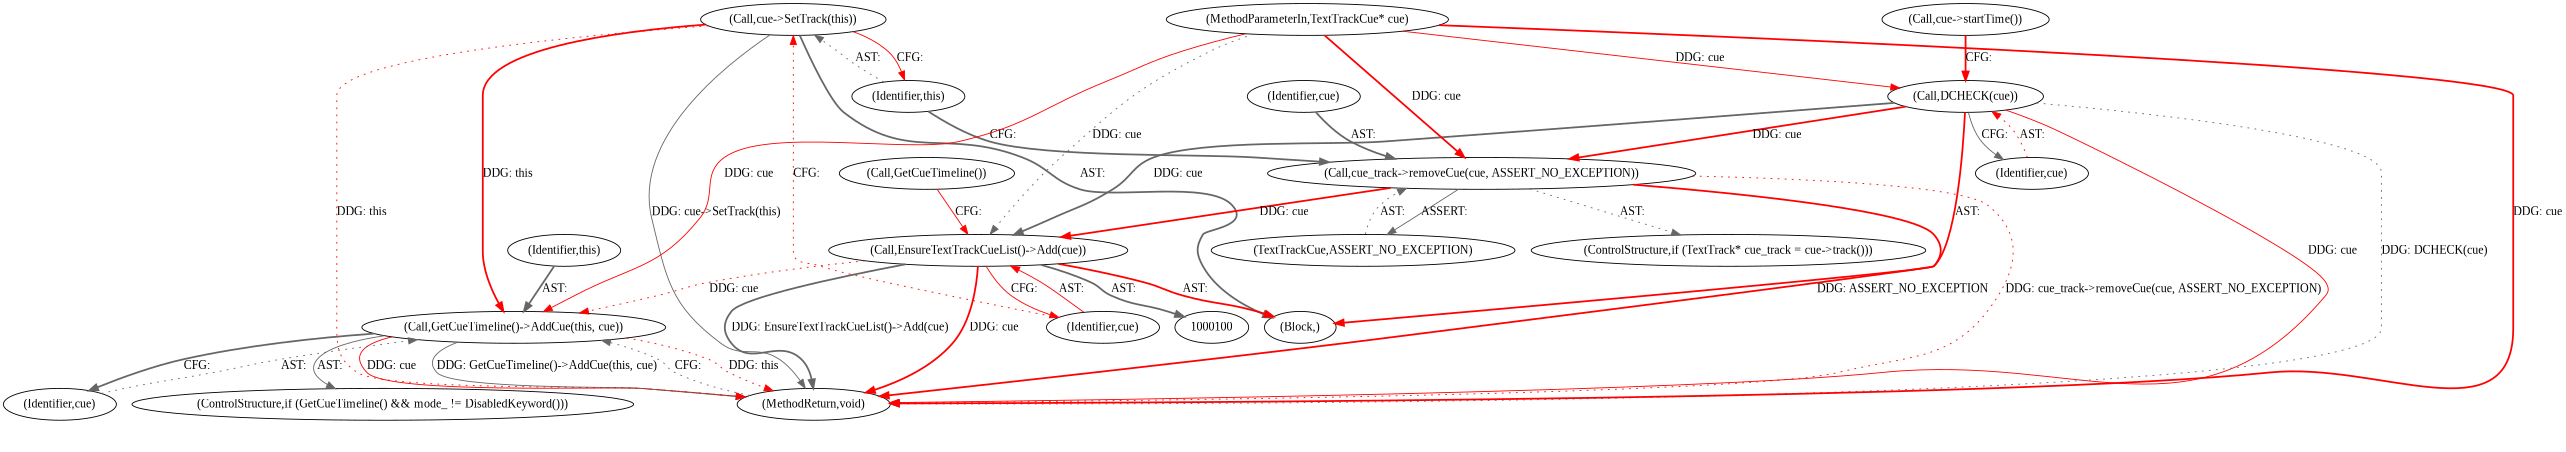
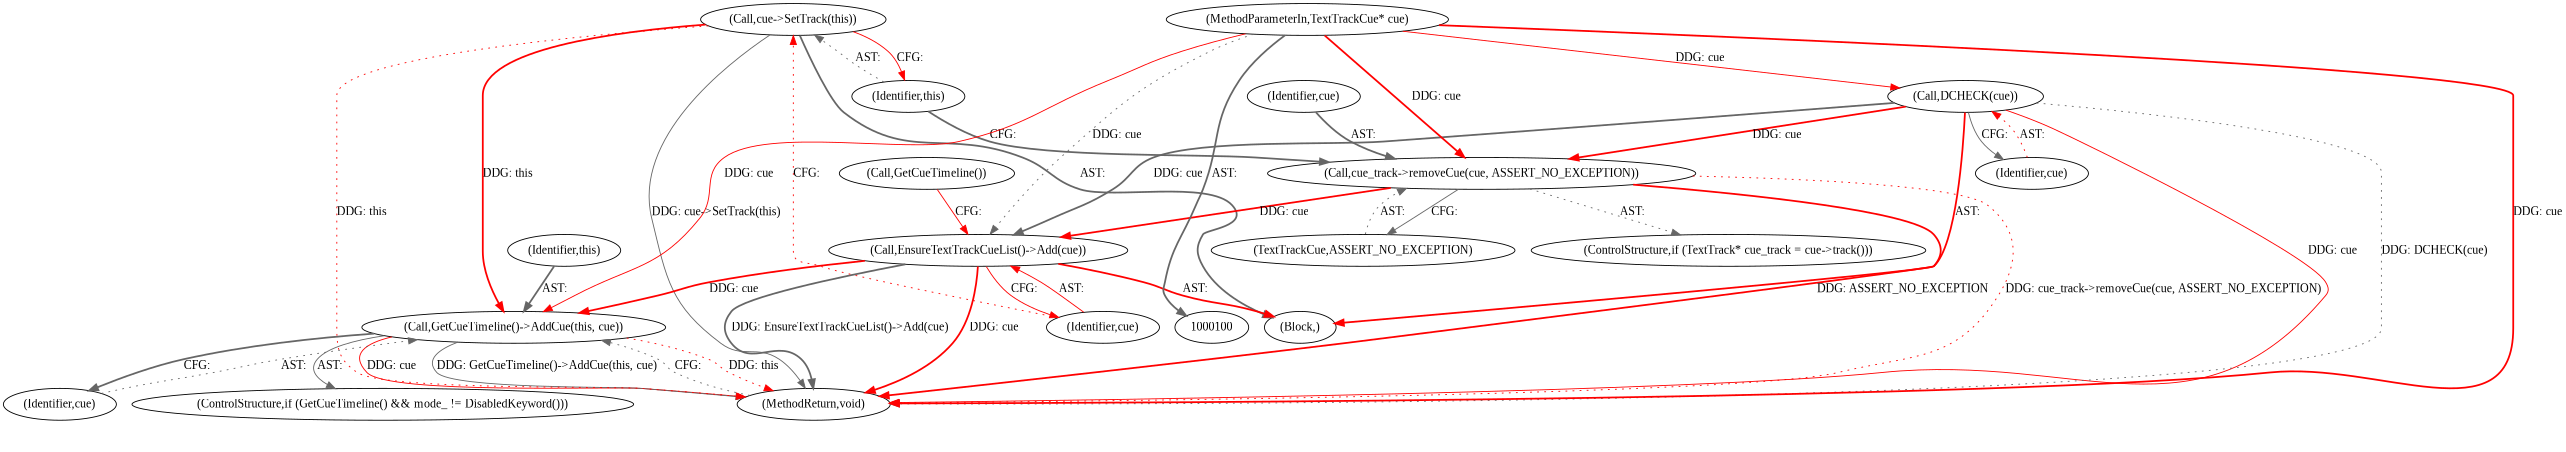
node "(Call,cue->startTime())": removed
edge "(Call,cue_track->removeCue(cue, ASSERT_NO_EXCEPTION))" -> "(TextTrackCue,ASSERT_NO_EXCEPTION)": label "ASSERT: " -> "CFG: "
edge "(Call,EnsureTextTrackCueList()->Add(cue))" -> "(Call,GetCueTimeline()->AddCue(this, cue))": style dotted -> bold
edge "(Call,EnsureTextTrackCueList()->Add(cue))" -> "1000100": now "(MethodParameterIn,TextTrackCue* cue)" -> "1000100"
